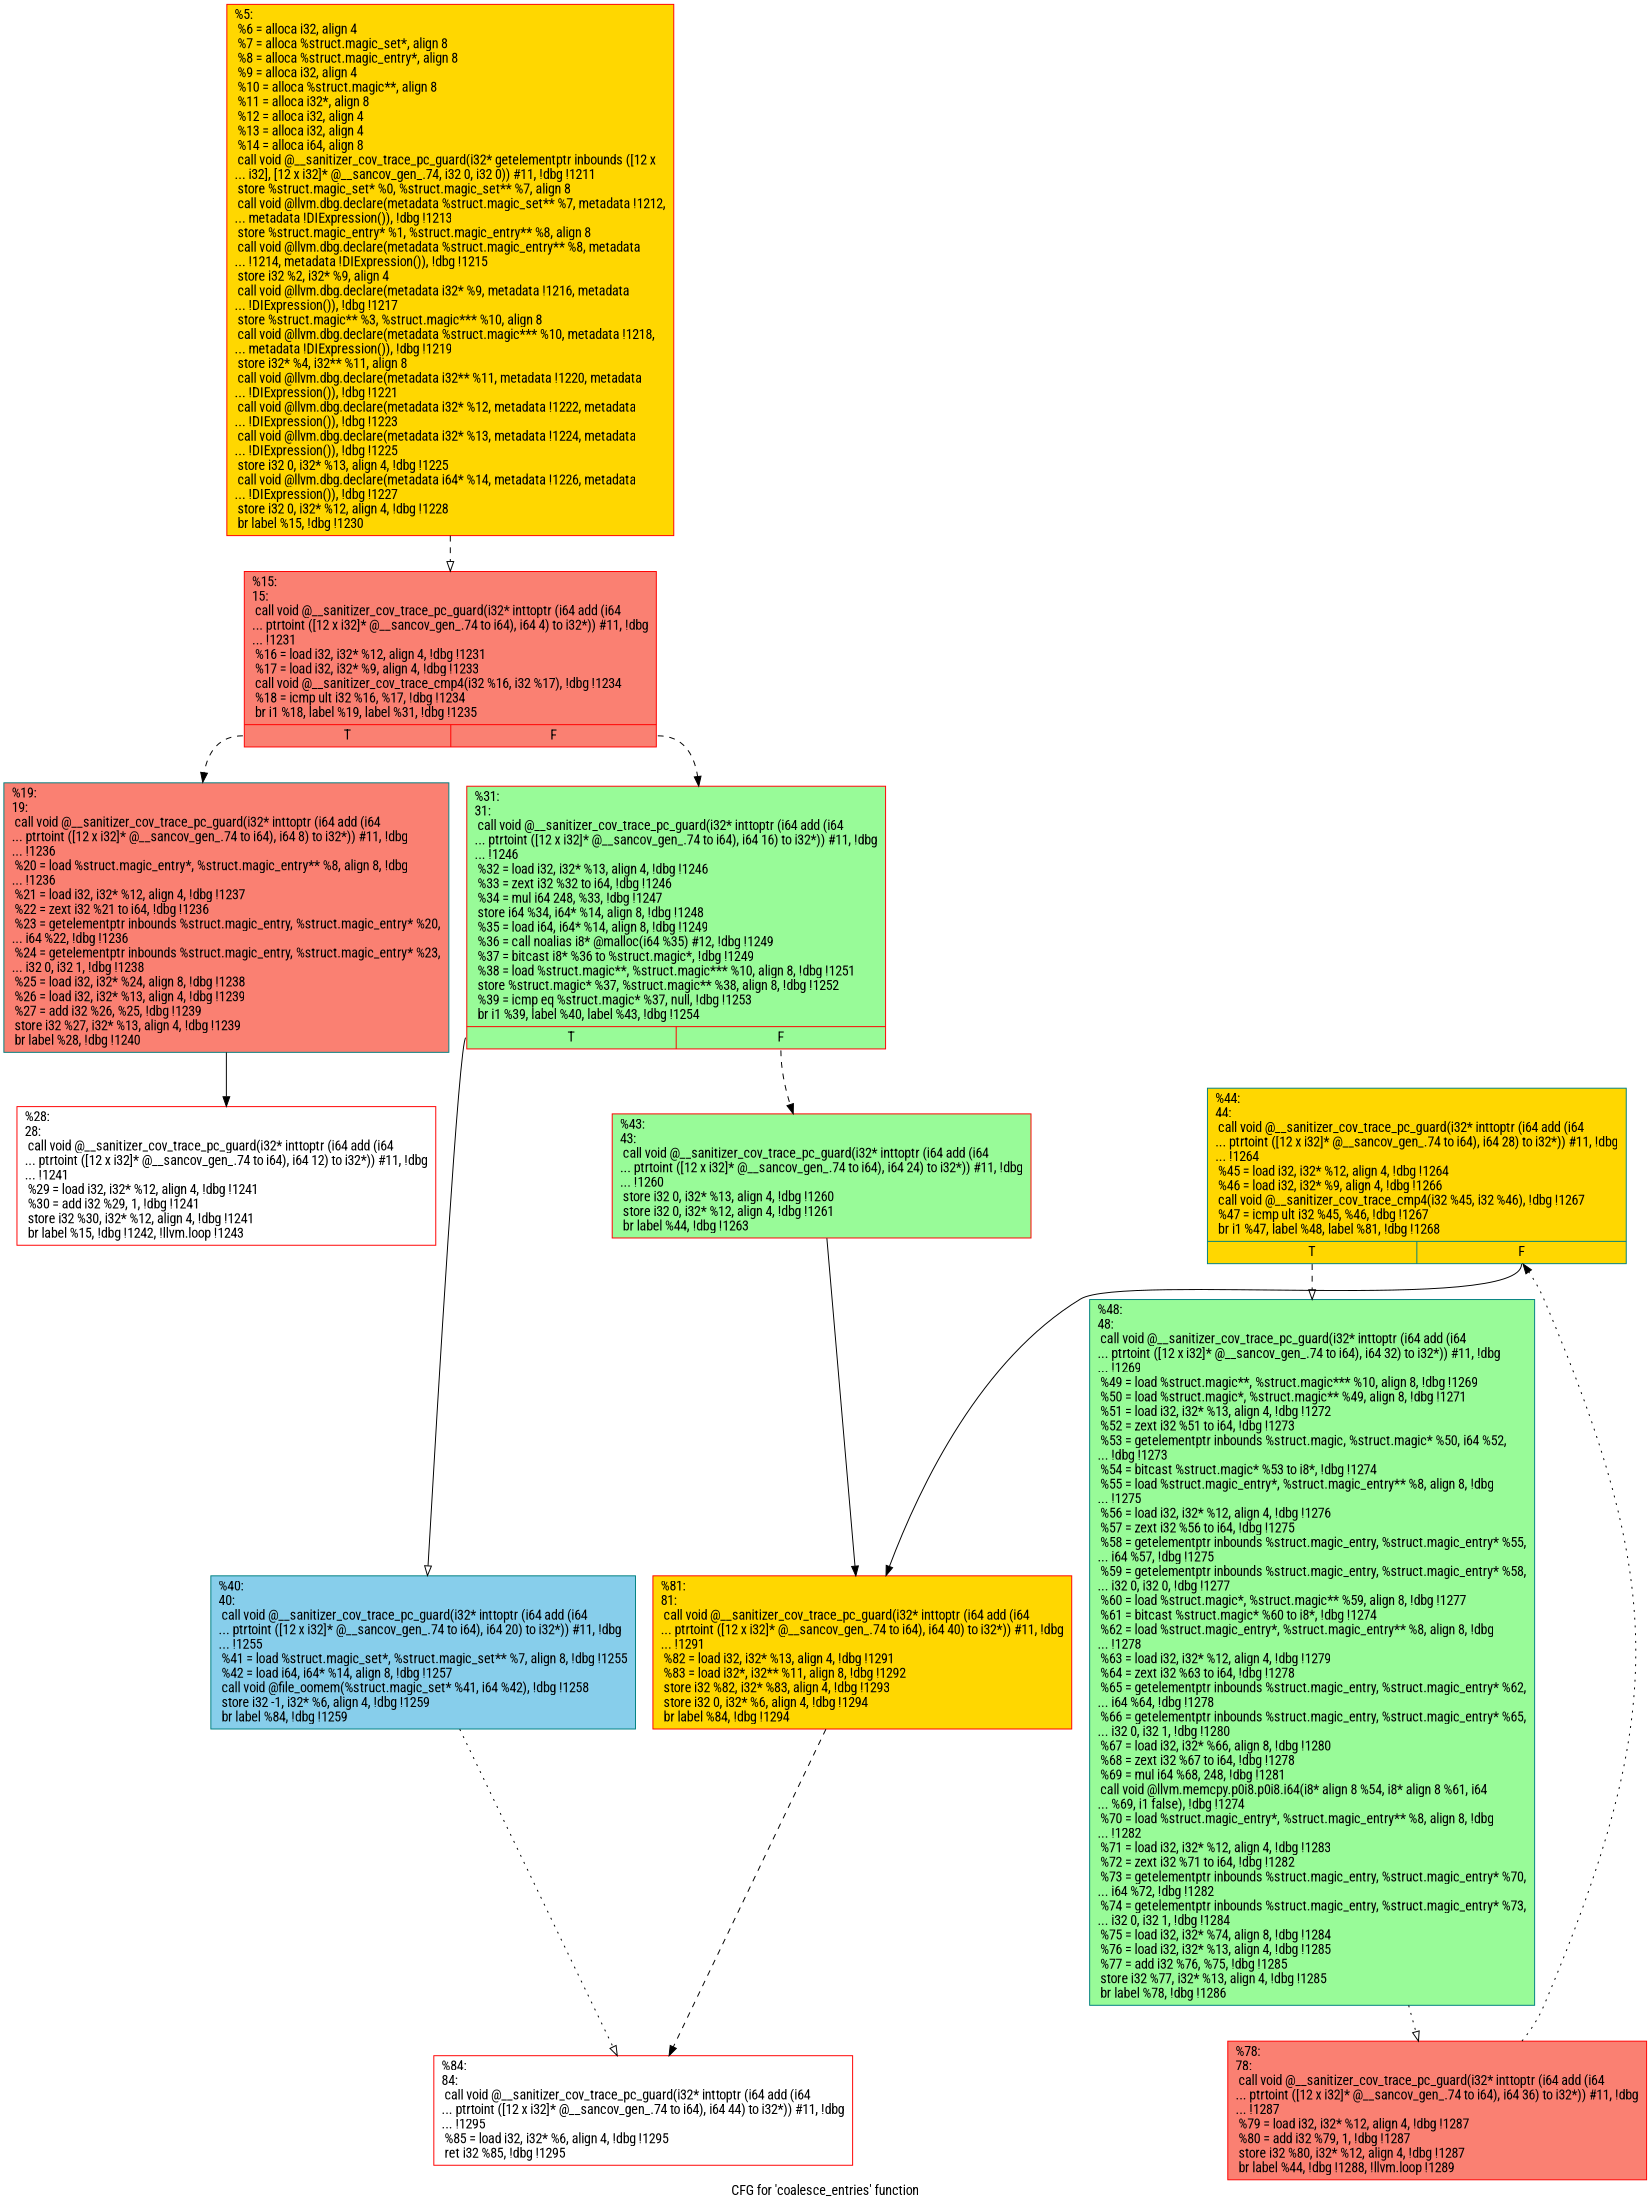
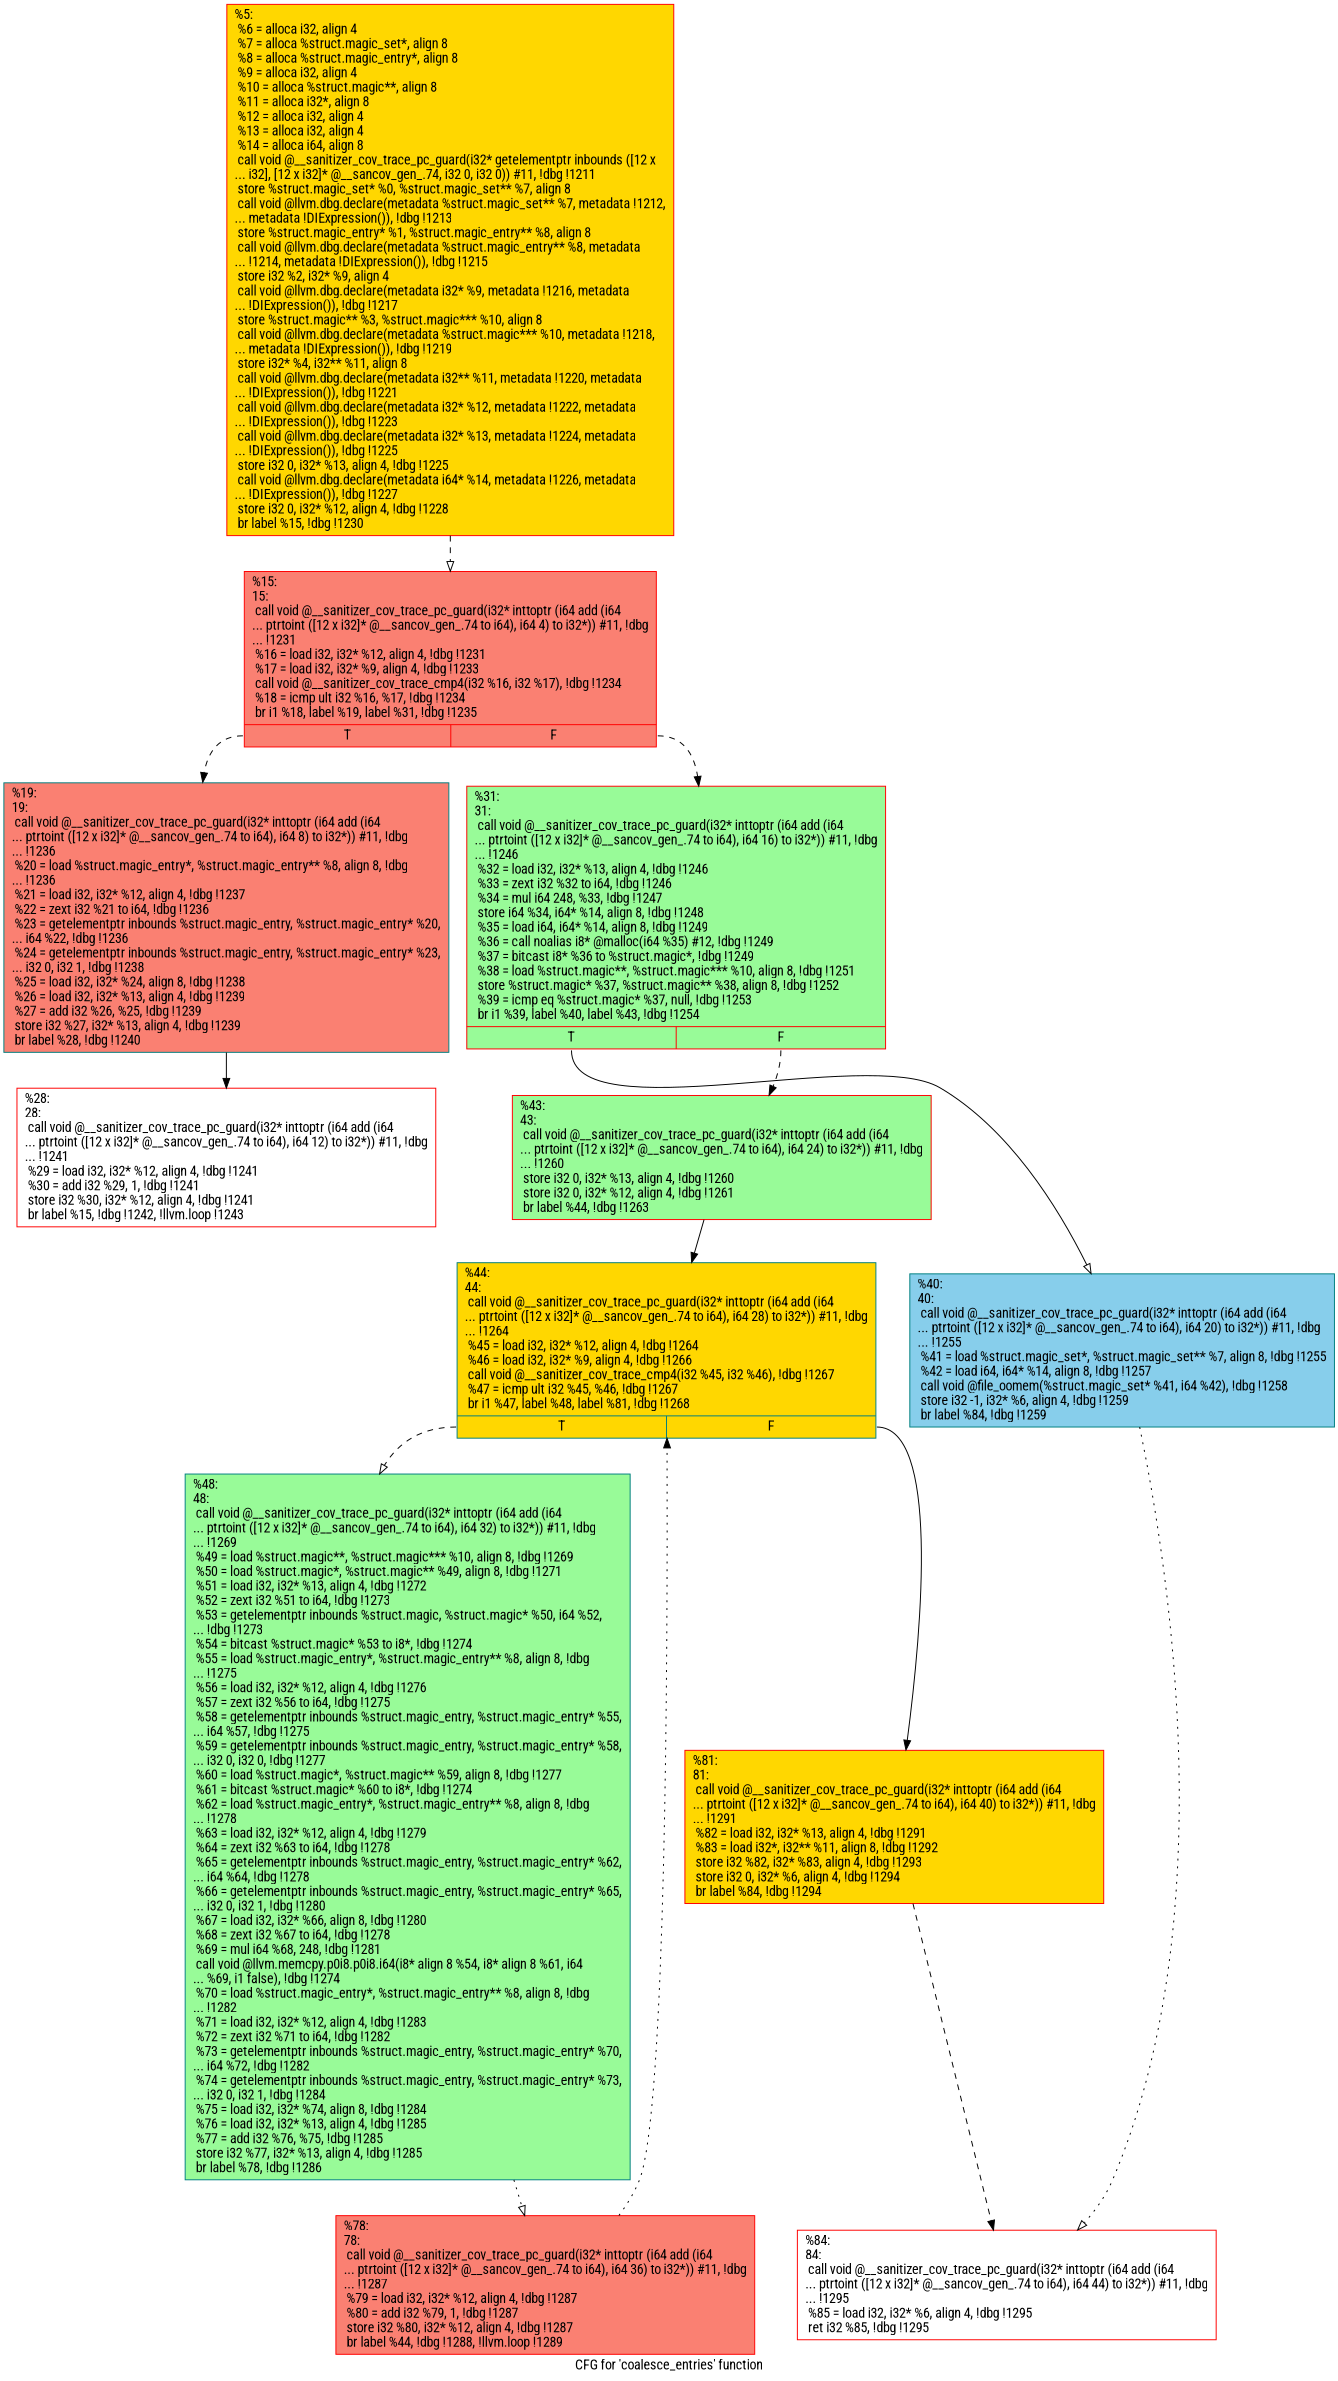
edge "%43:" -> "%81:": now "%43:" -> "%44:"
